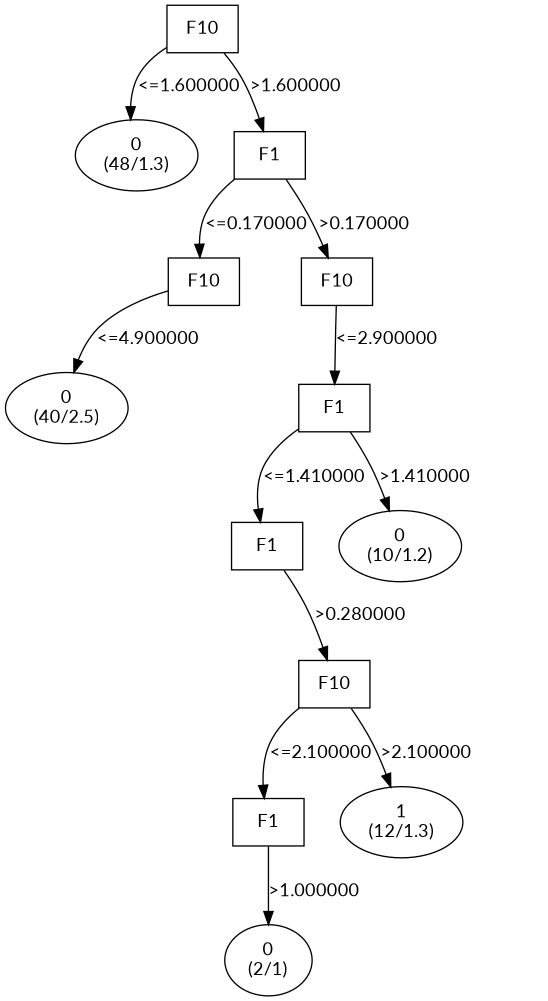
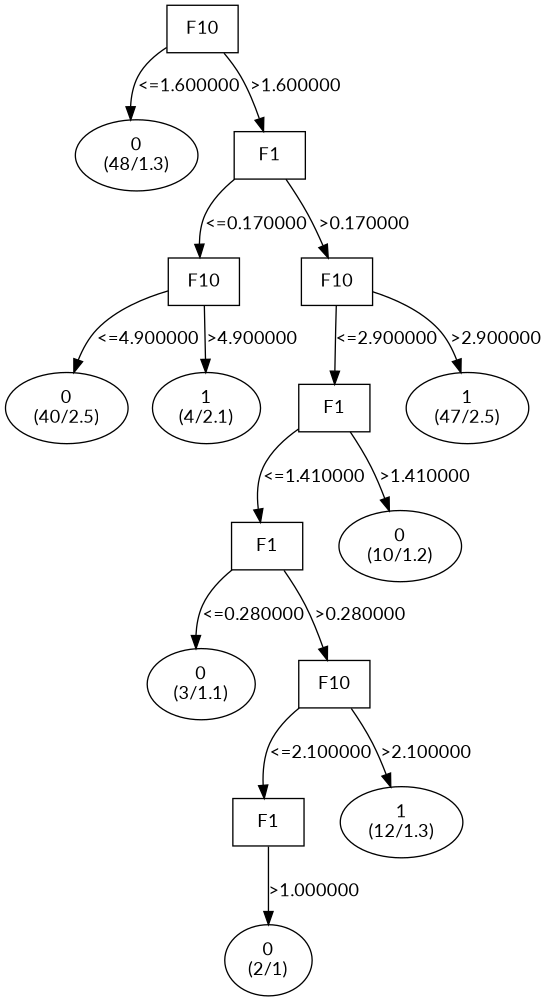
node "1 (4/2.1)": added
node "1 (47/2.5)": added
node "0 (3/1.1)": added
